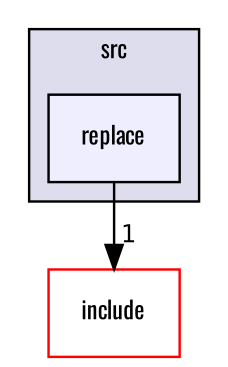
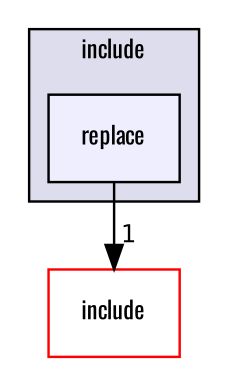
cluster "src": label "src" -> "include"
